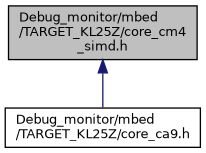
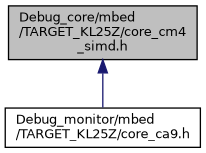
node "Debug_monitor/mbed /TARGET_KL25Z/core_cm4 _simd.h": label "Debug_monitor/mbed /TARGET_KL25Z/core_cm4 _simd.h" -> "Debug_core/mbed /TARGET_KL25Z/core_cm4 _simd.h"
